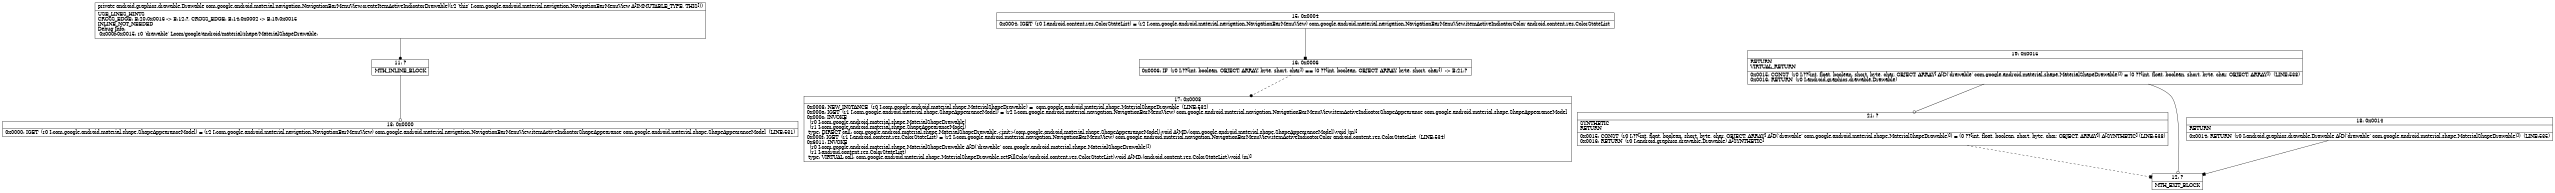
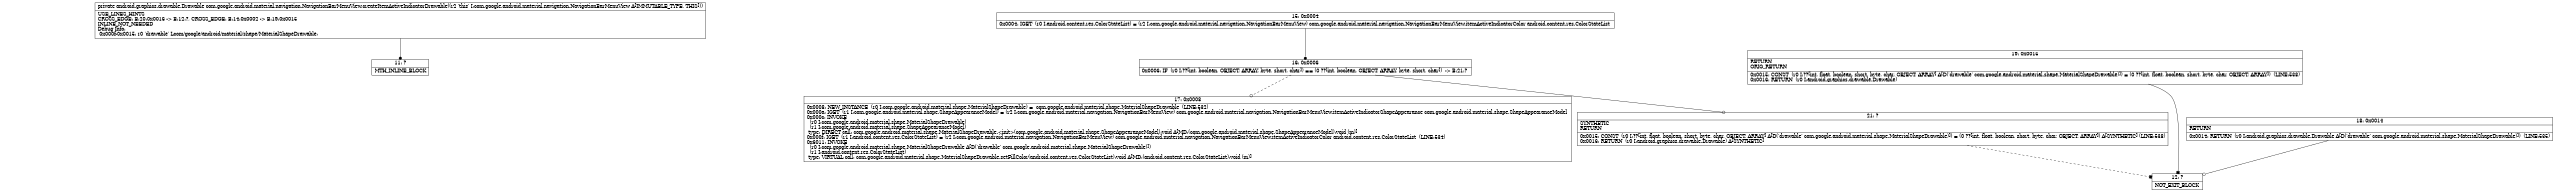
edge "15: 0x0004" -> "16: 0x0006": arrowhead box -> dot
node "19: 0x0015": text "VIRTUAL_RETURN" -> "ORIG_RETURN"
edge "16: 0x0006" -> "17: 0x0008": arrowhead dot -> odot
edge "19: 0x0015" -> "21: ?": now "16: 0x0006" -> "21: ?"
edge "19: 0x0015" -> "12: ?": arrowhead odot -> box
node "13: 0x0000": removed
edge "18: 0x0014" -> "12: ?": arrowhead box -> odot
node "12: ?": text "MTH_EXIT_BLOCK" -> "NOT_EXIT_BLOCK"
